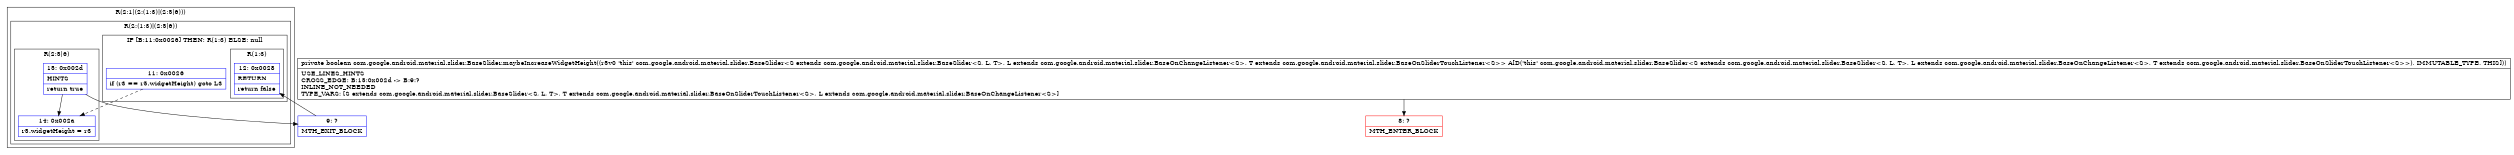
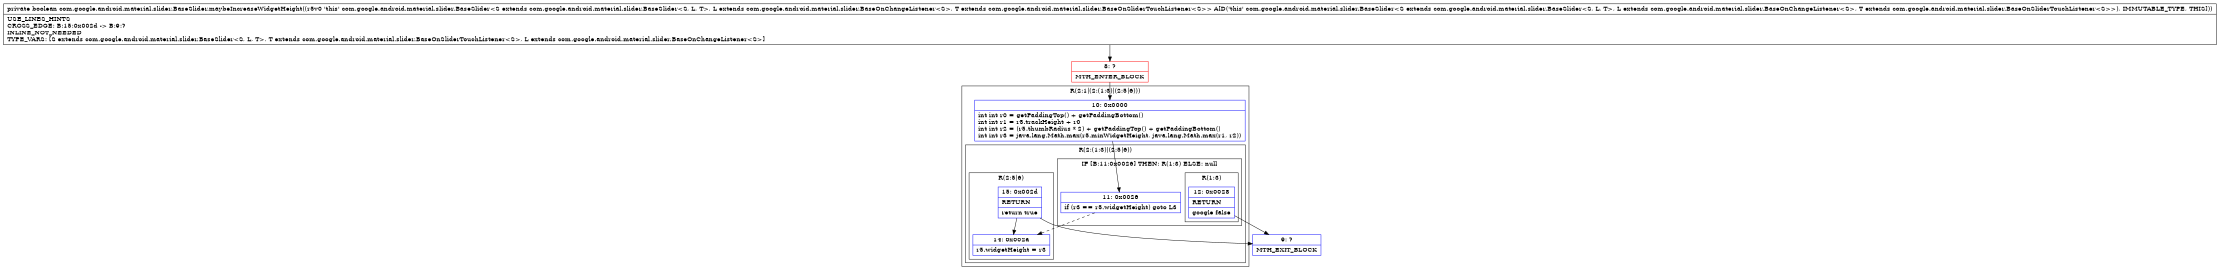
node "15: 0x002d": text "HINTS" -> "RETURN"
node "12: 0x0028": text "return false" -> "google false"
edge "9: ?" -> "12: 0x0028": reversed
node "10: 0x0000": added
